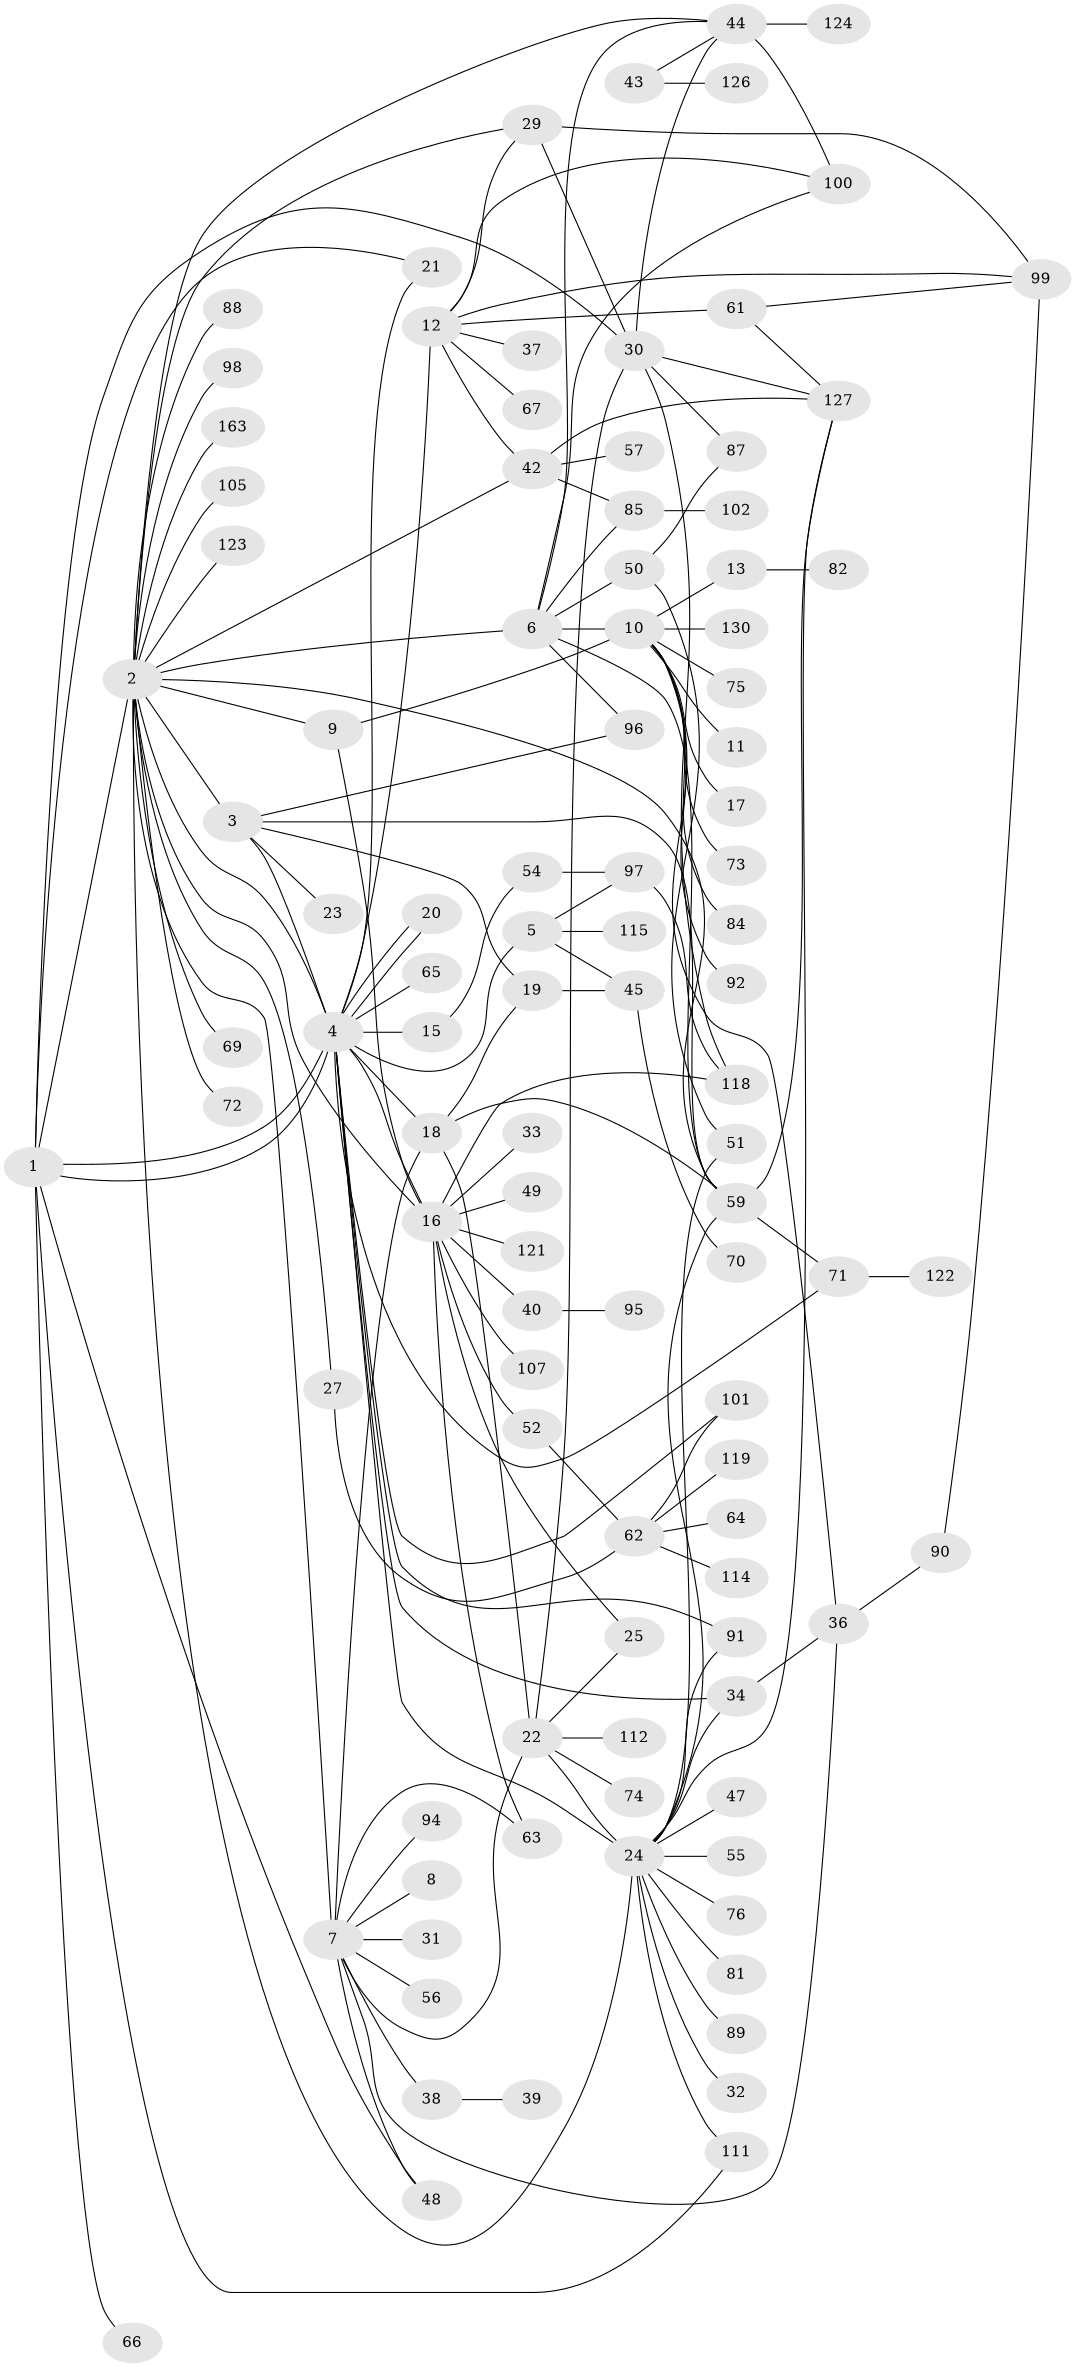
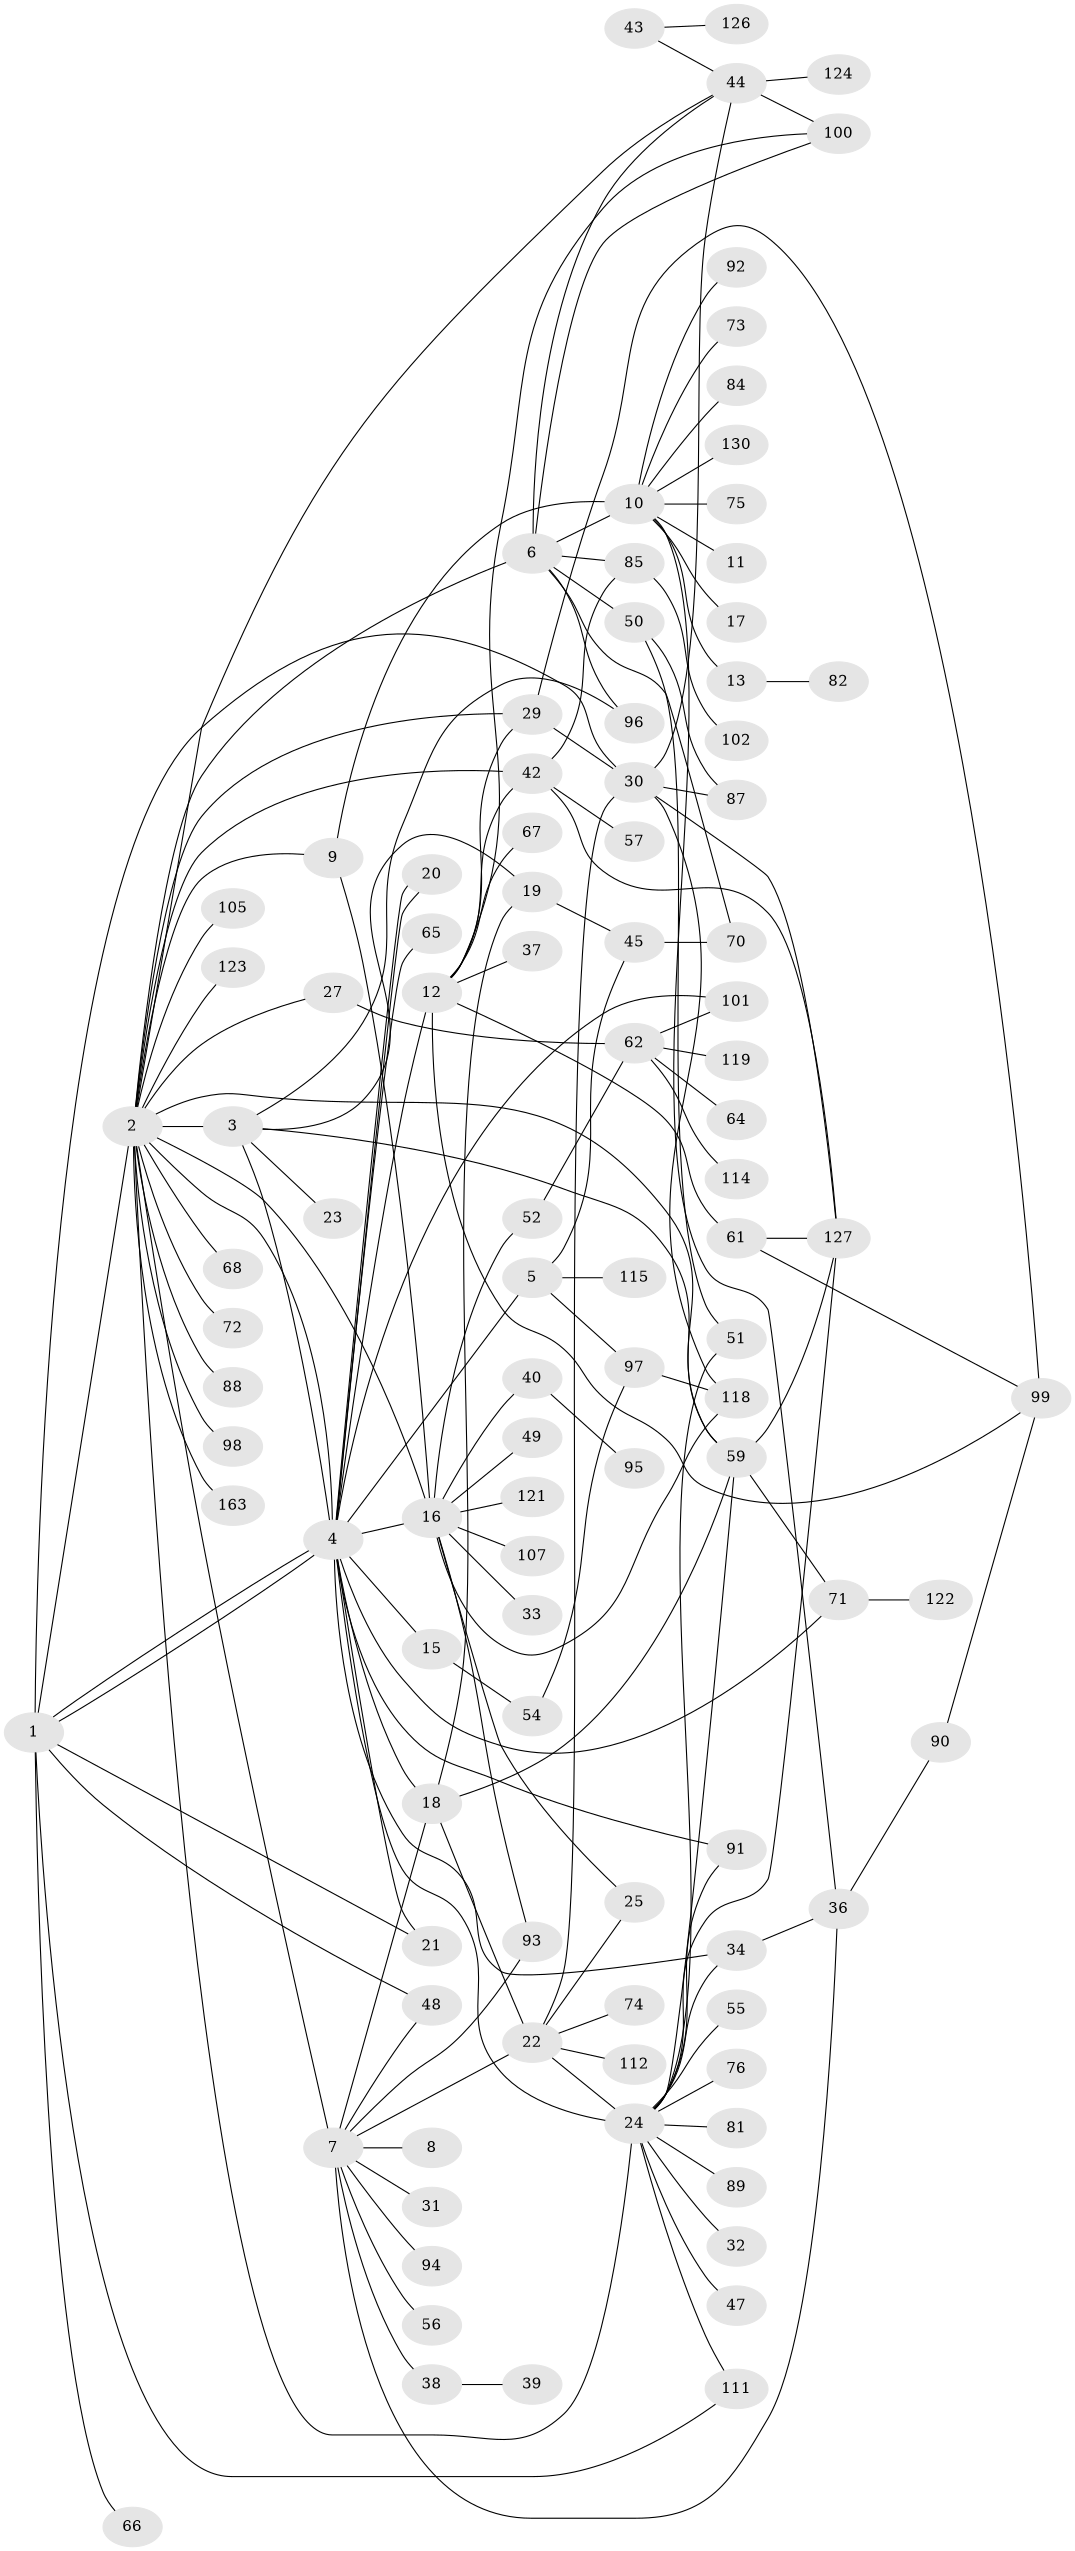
edge "6" -- "59": now "6" -- "70"
node "69": label "69" -> "68"
node "63": label "63" -> "93"
